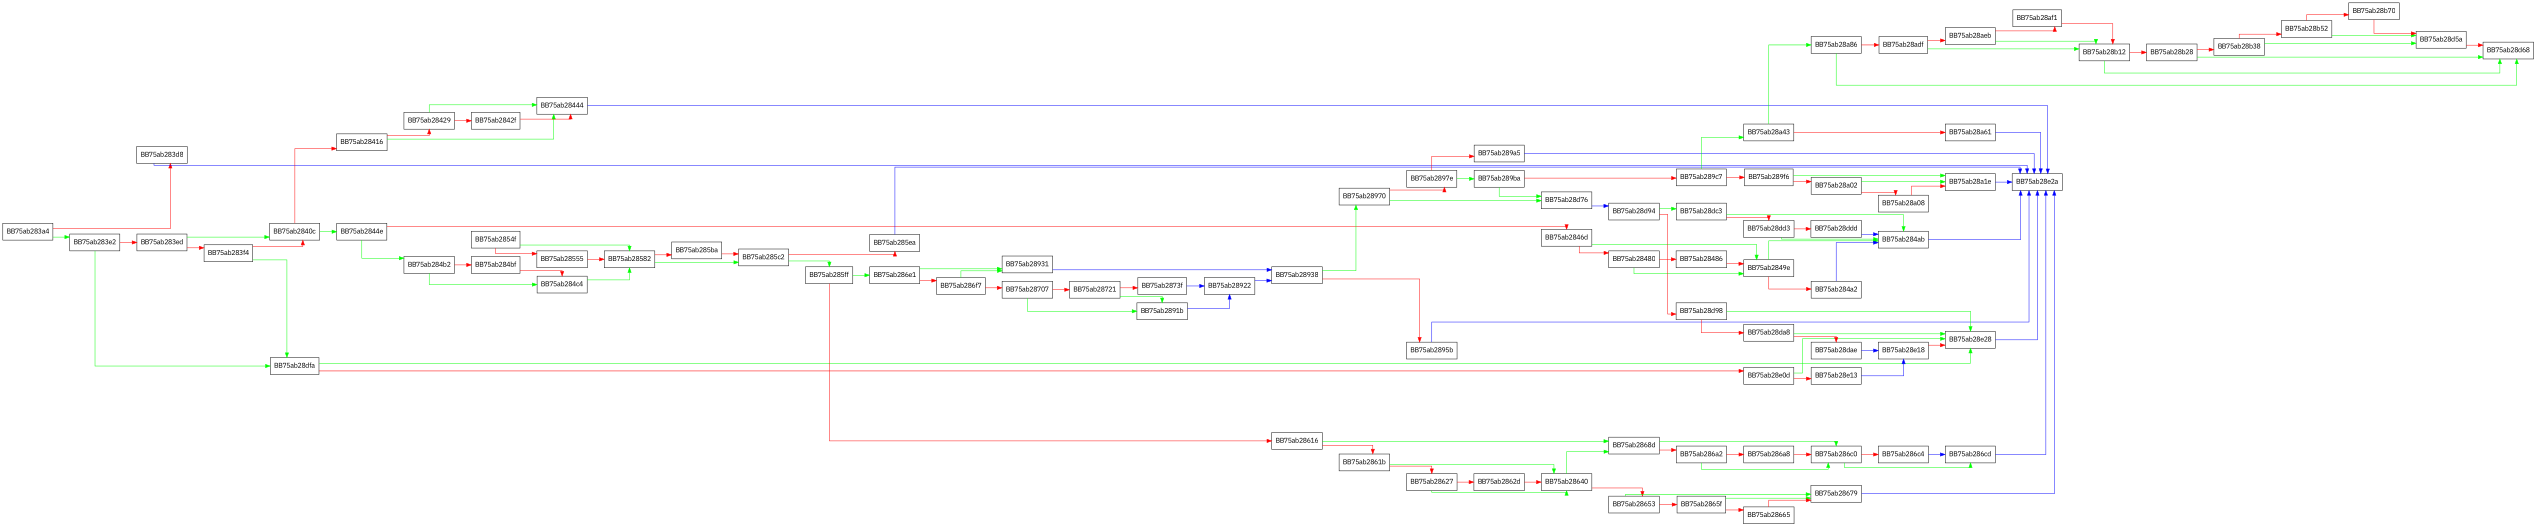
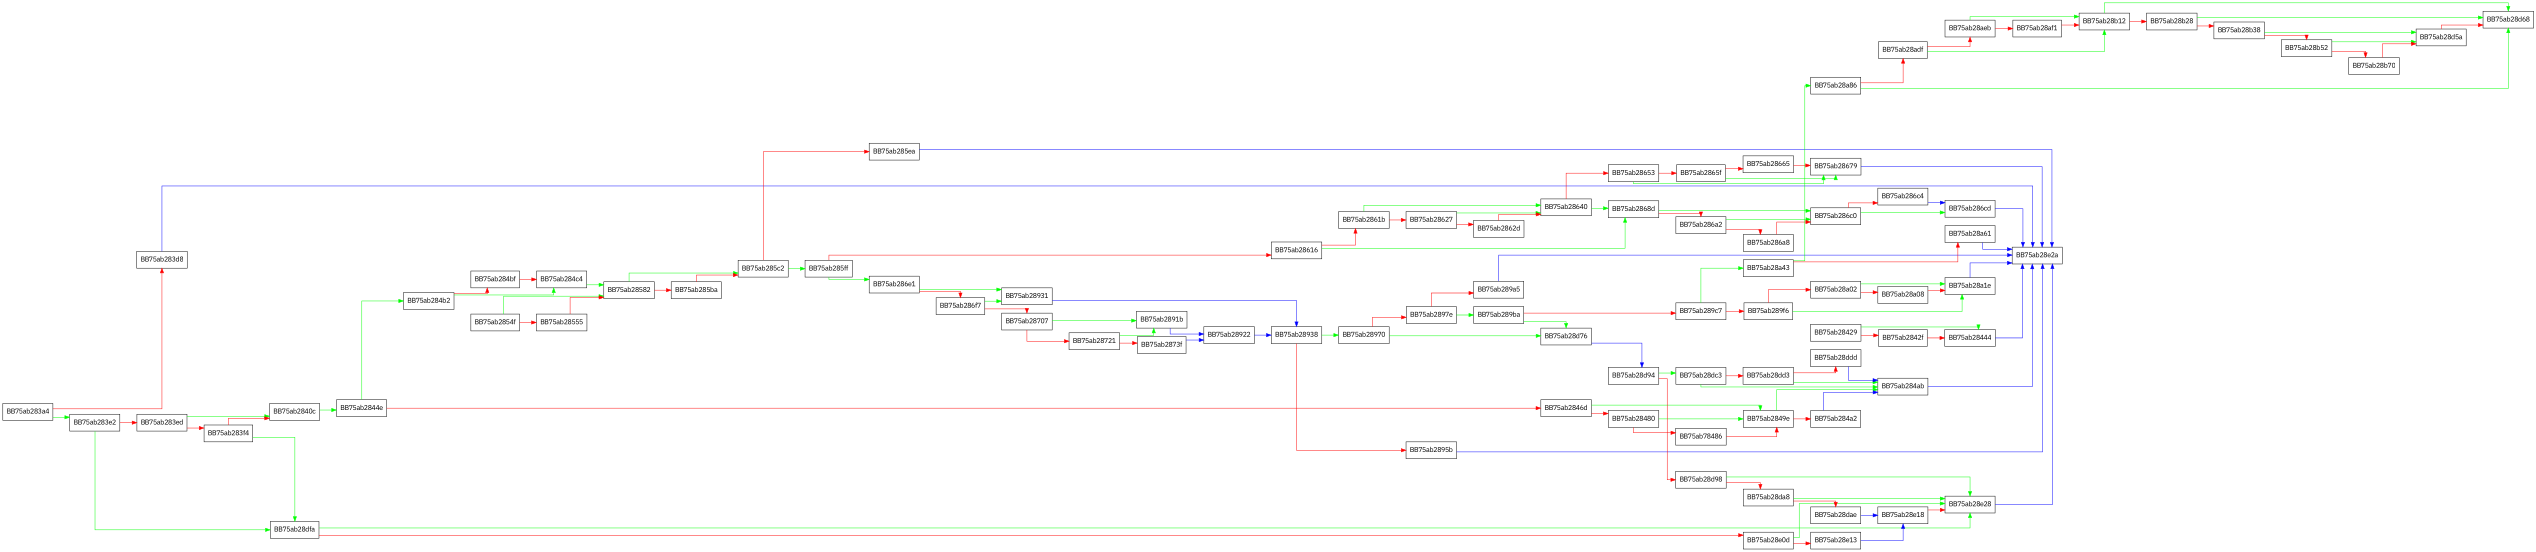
node "BB75ab28416": removed
node "BB75ab28486": label "BB75ab28486" -> "BB75ab78486"
